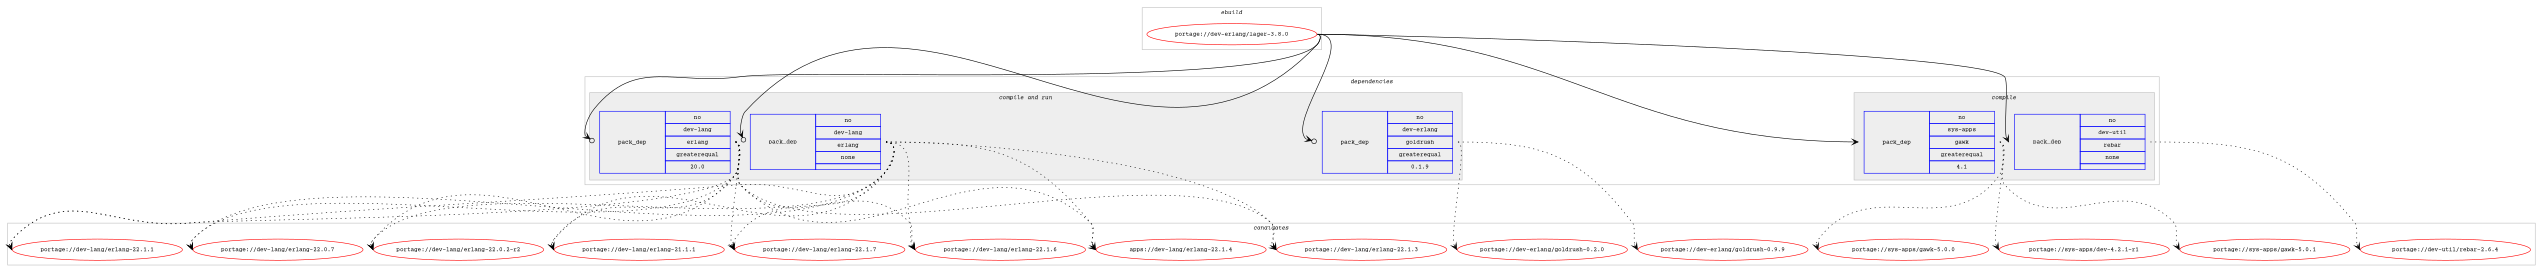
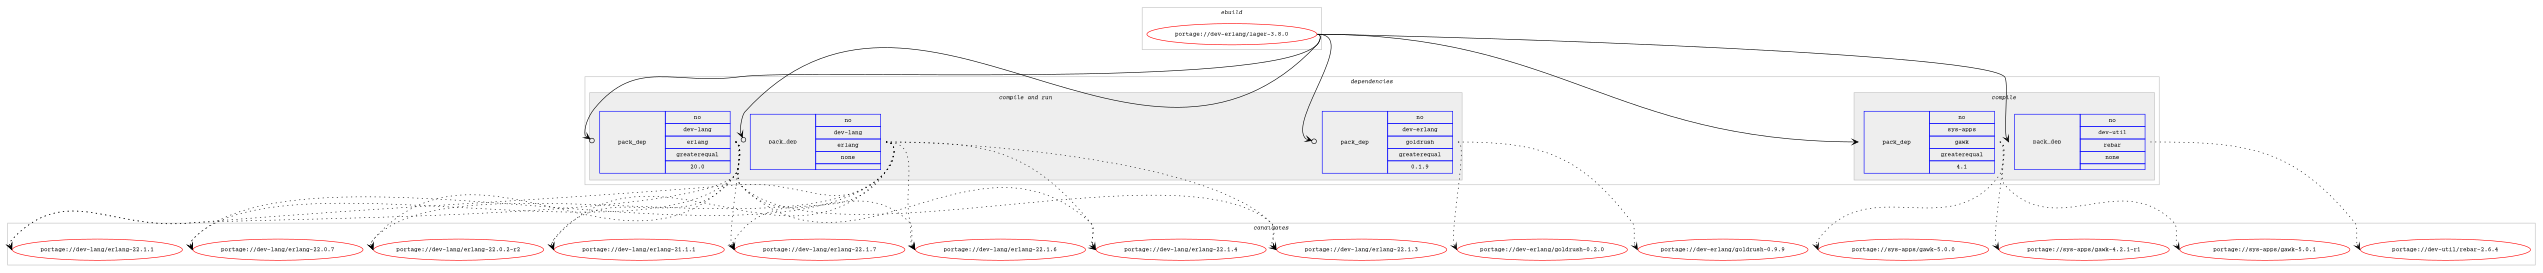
node "apps://dev-lang/erlang-22.1.4": label "apps://dev-lang/erlang-22.1.4" -> "portage://dev-lang/erlang-22.1.4"
node "portage://sys-apps/dev-4.2.1-r1": label "portage://sys-apps/dev-4.2.1-r1" -> "portage://sys-apps/gawk-4.2.1-r1"
